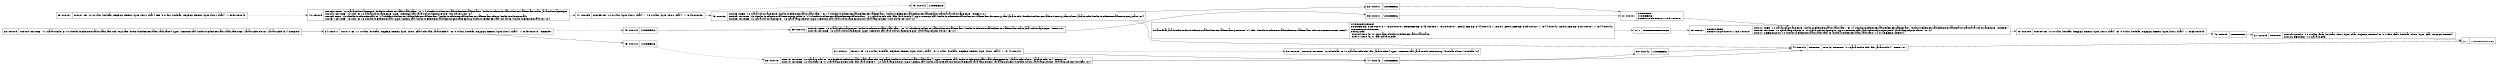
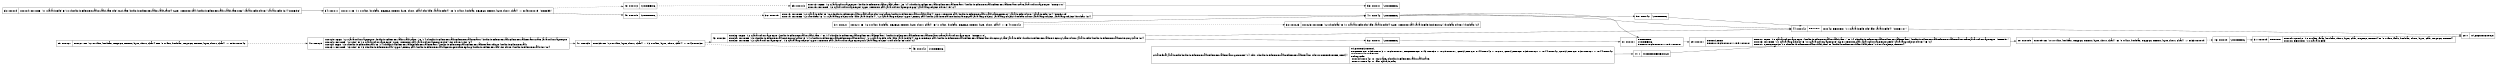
edge "53: 0x0001" -> "51: 0x0001": now "47: 0x0042" -> "51: 0x0001"
edge "48: 0x0013" -> "35: 0x0013": style solid -> dashed
node "28: ?": text "MTH_EXIT_BLOCK" -> "USE_EXIT_BLOCK"
